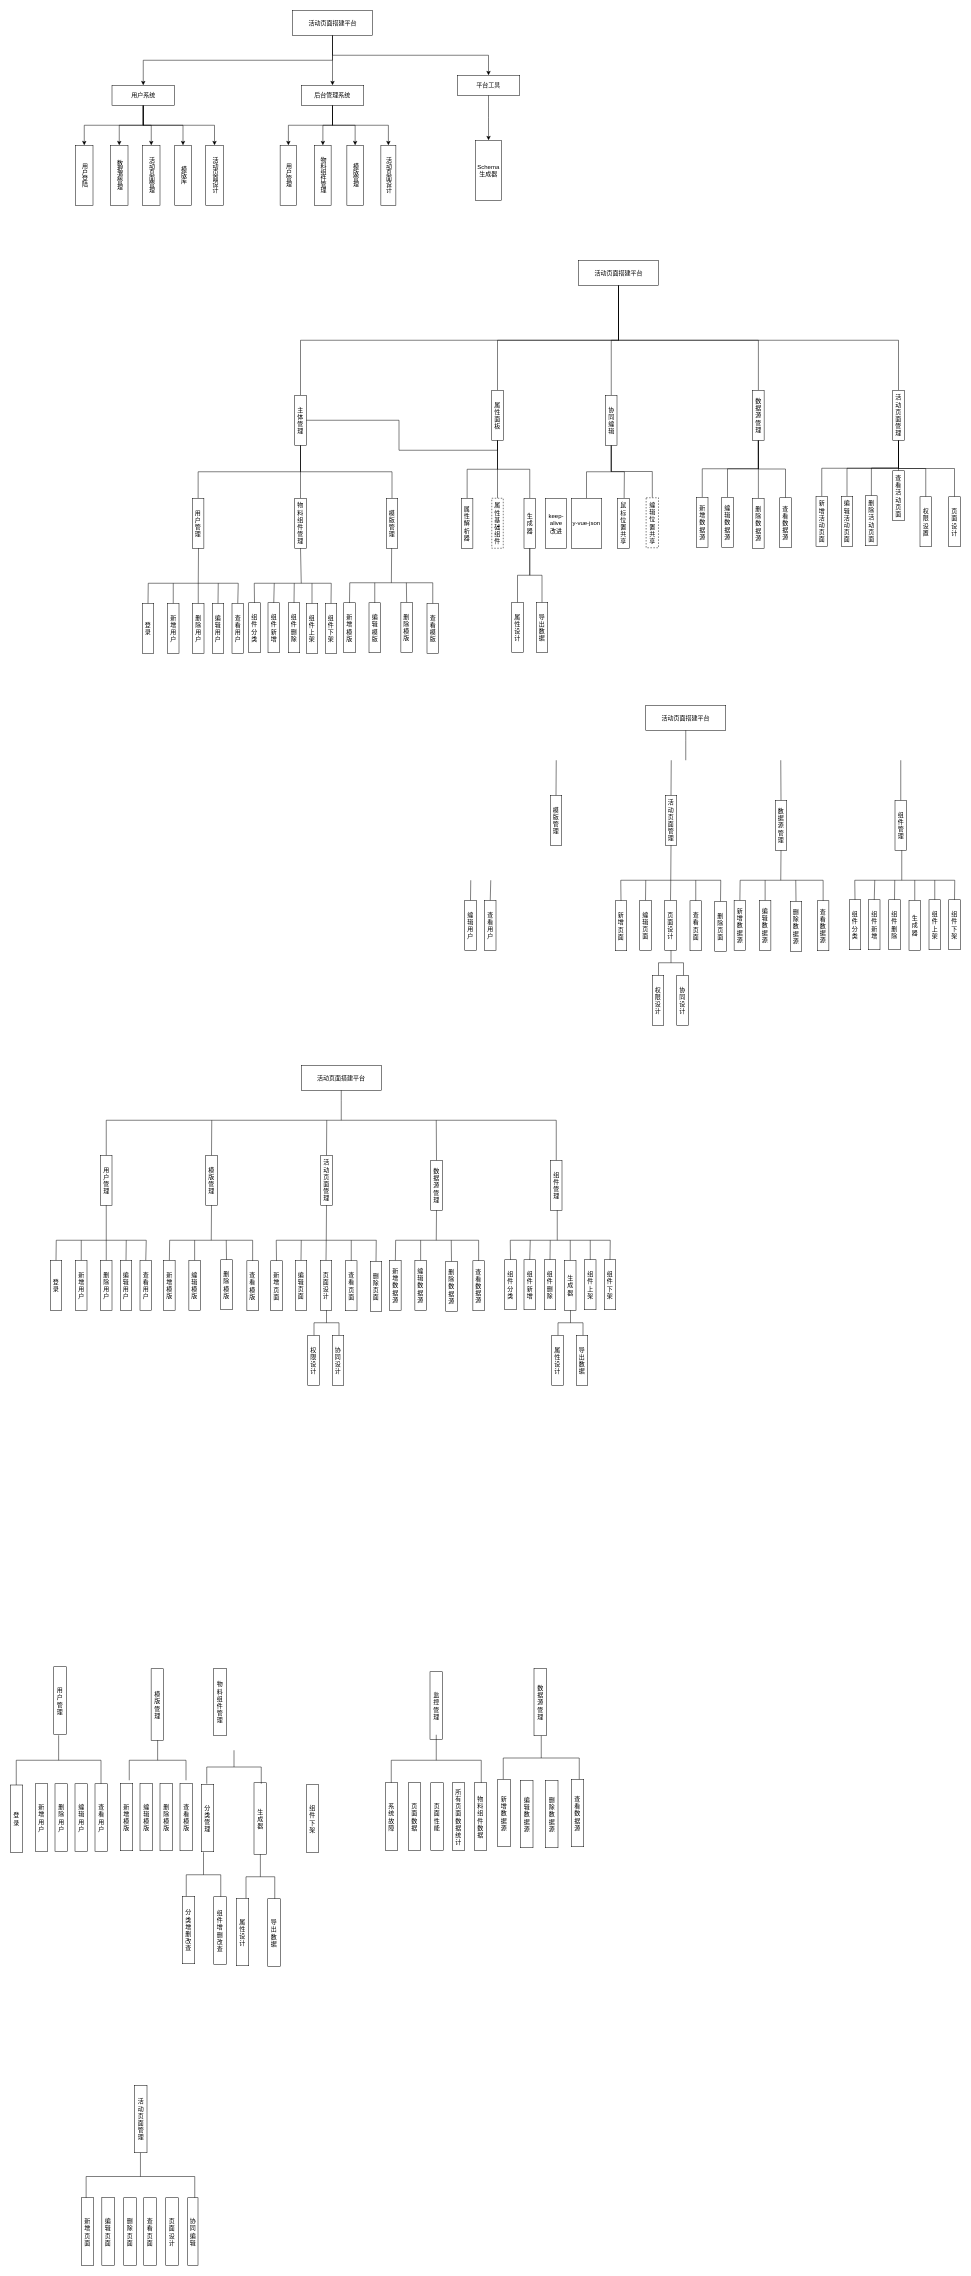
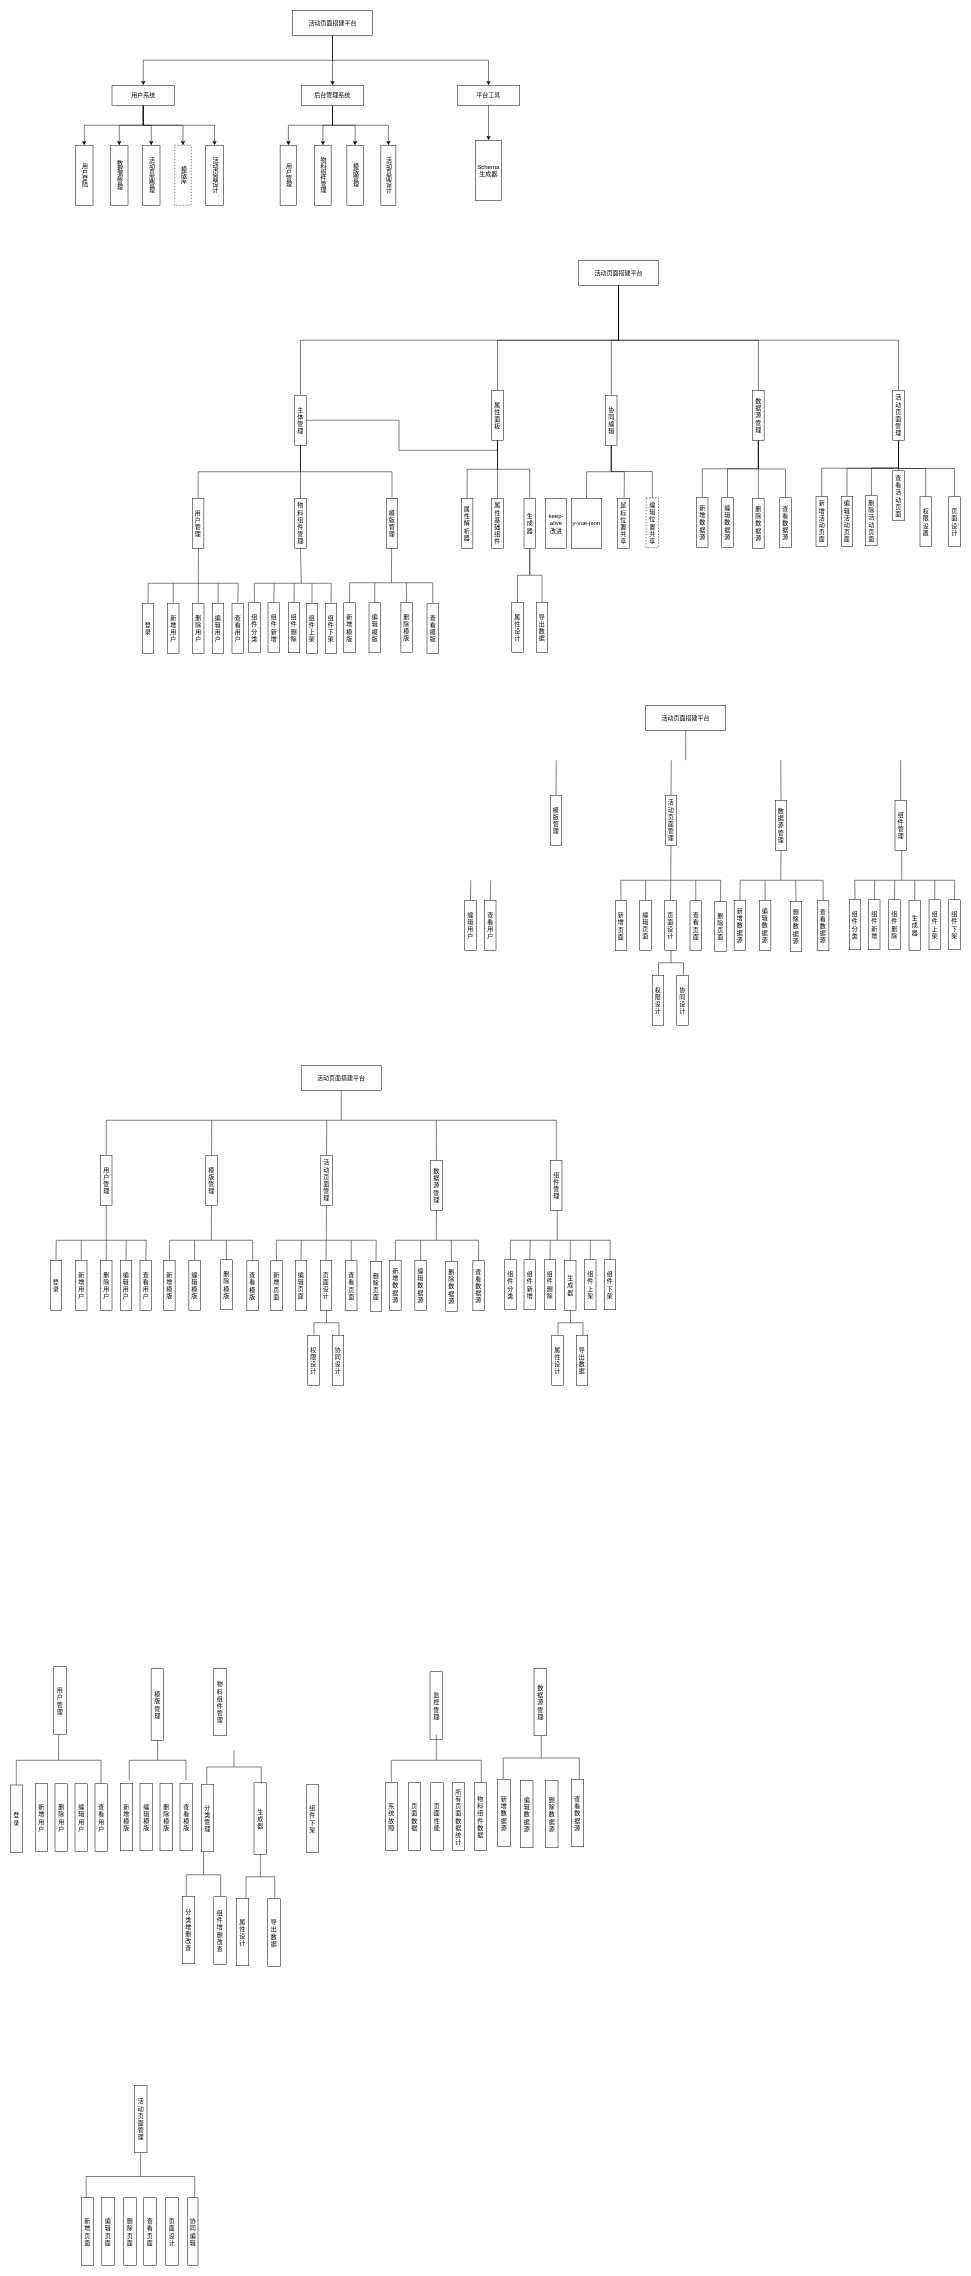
node "平台工具": moved (489, 85) -> (489, 95)
node "模版库": style solid -> dashed
node "属性基础组件": style dashed -> solid
